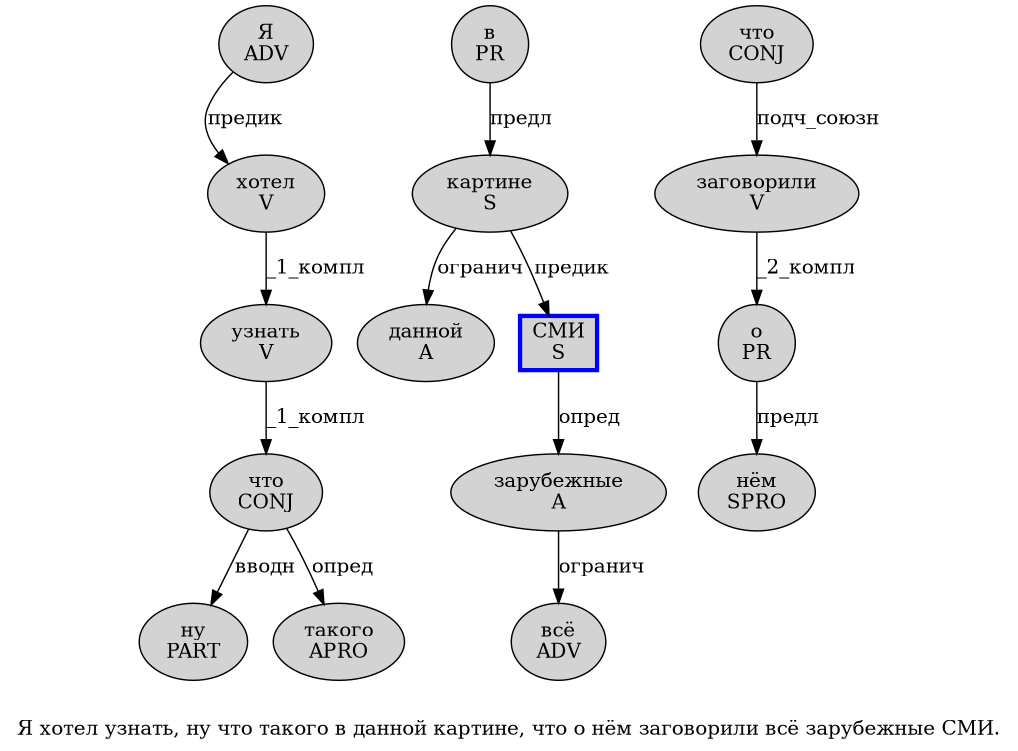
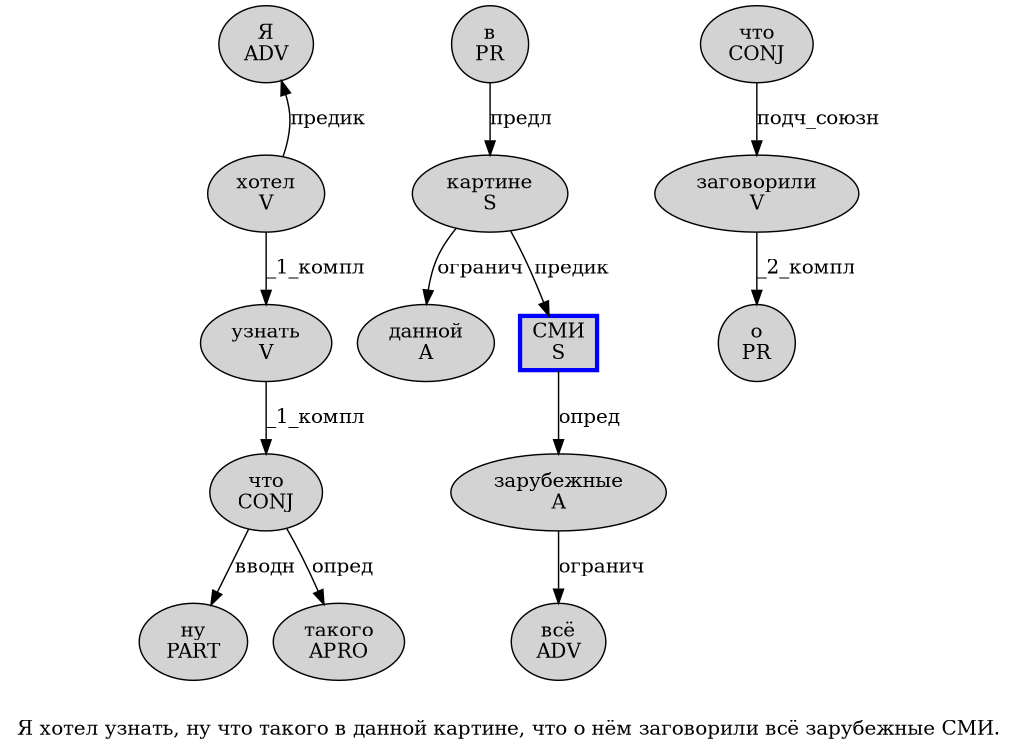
edge "Я ADV" -> "хотел V": reversed
node "нём SPRO": removed
